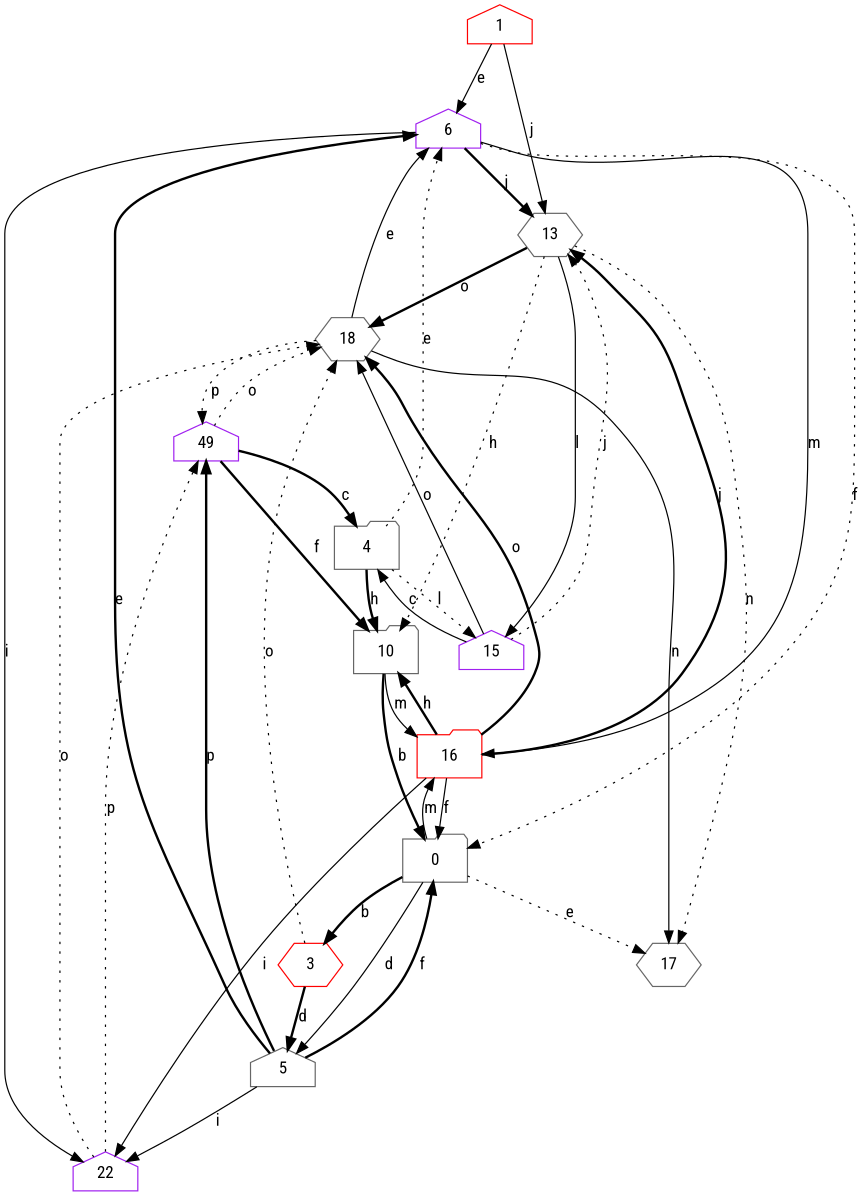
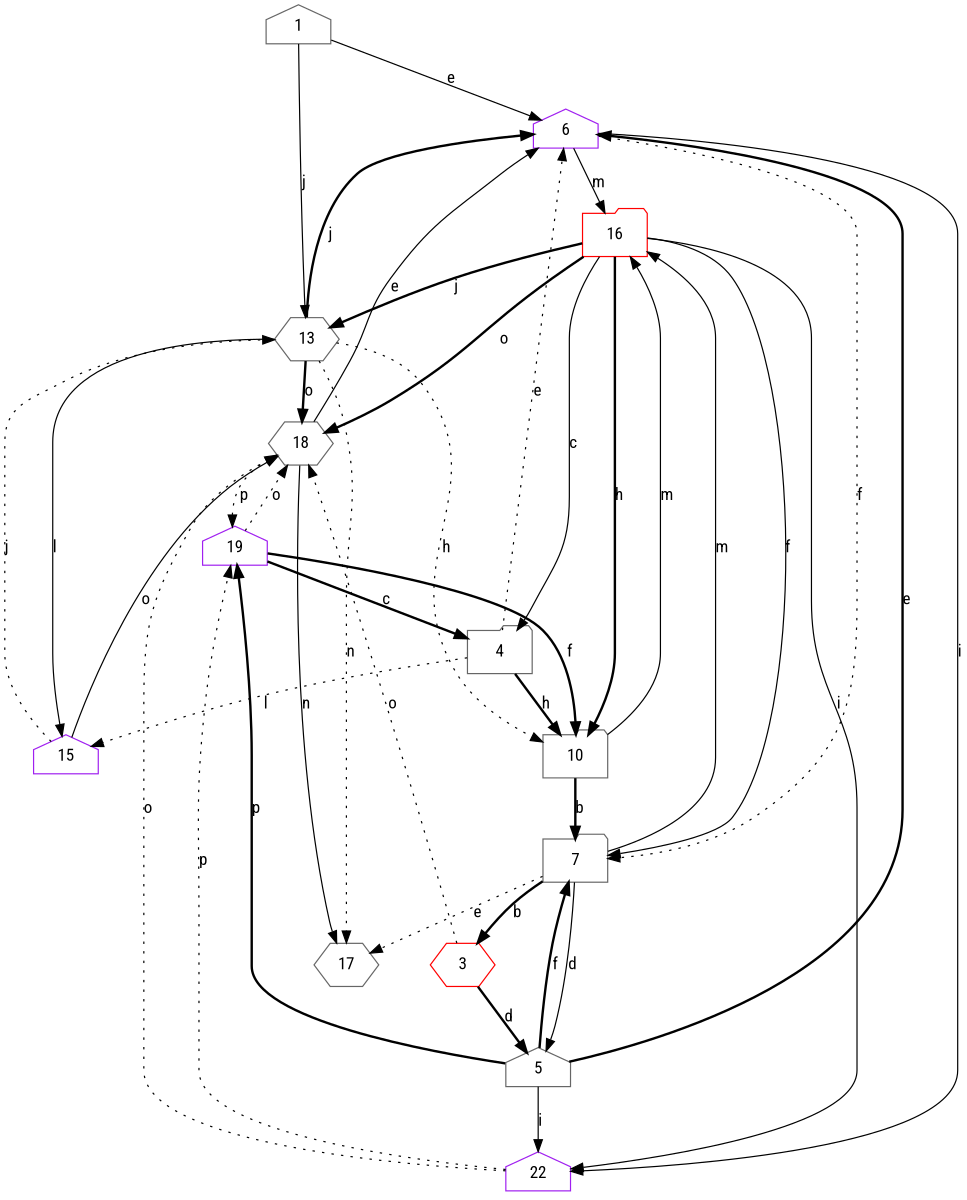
node "1": color red -> gray40
edge "6" -> "13": reversed
node "49": label "49" -> "19"
edge "15" -> "4": now "16" -> "4"
node "0": label "0" -> "7"
